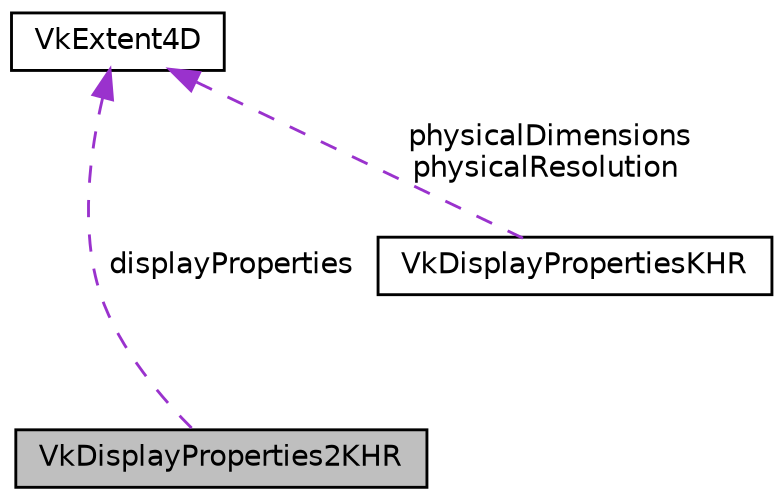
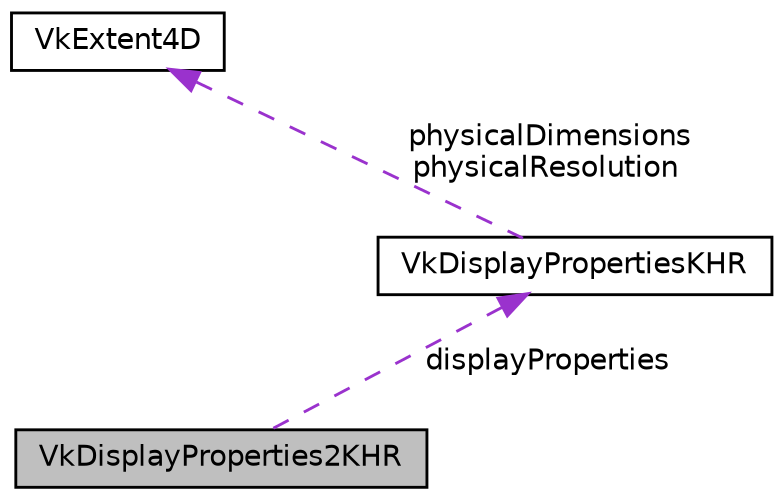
edge "VkDisplayProperties2KHR" -> "VkExtent4D": now "VkDisplayProperties2KHR" -> "VkDisplayPropertiesKHR"
